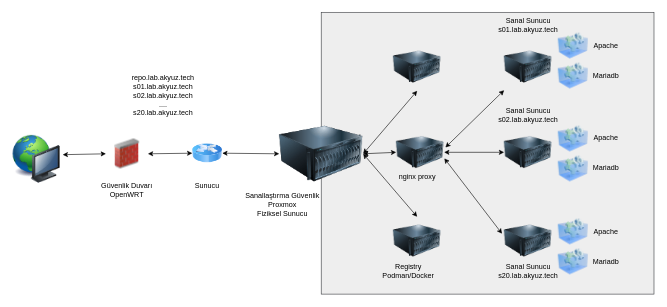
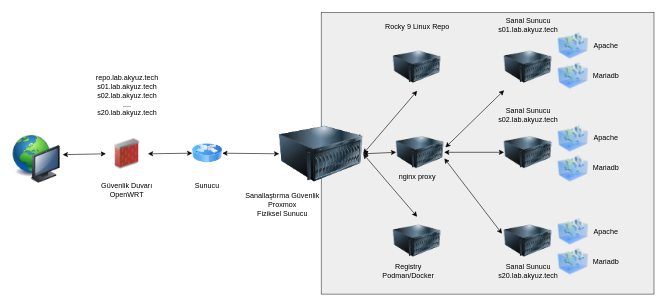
node "Rocky 9 Linux Repo": added
node "repo.lab.akyuz.tech s01.lab.akyuz.tech s02.lab.akyuz.tech .... s20.lab.akyuz.tech": moved (163, 100) -> (127, 100)
